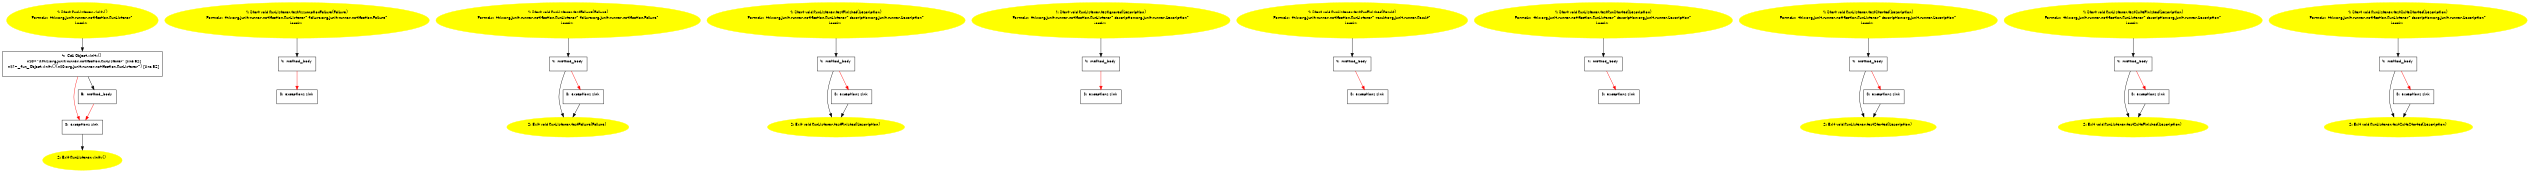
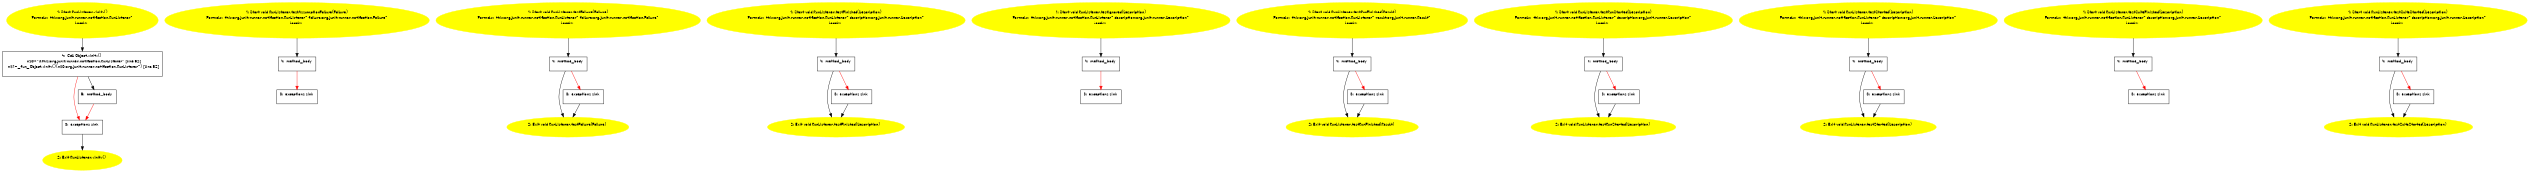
node "2: Exit void RunListener.testRunFinished(Result)": added
node "2: Exit void RunListener.testRunStarted(Description)": added
node "2: Exit void RunListener.testSuiteFinished(Description)": removed
